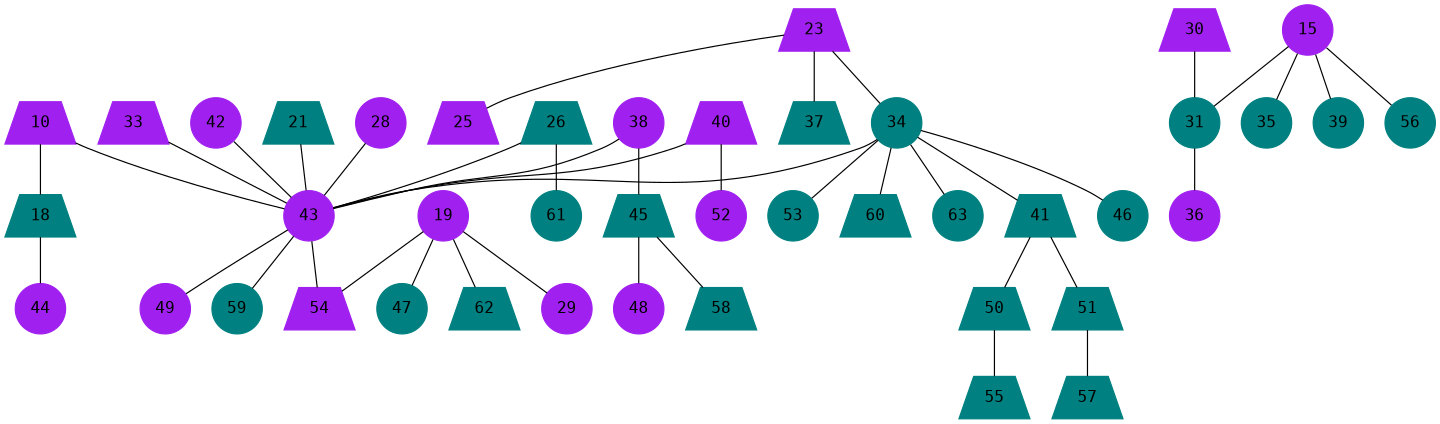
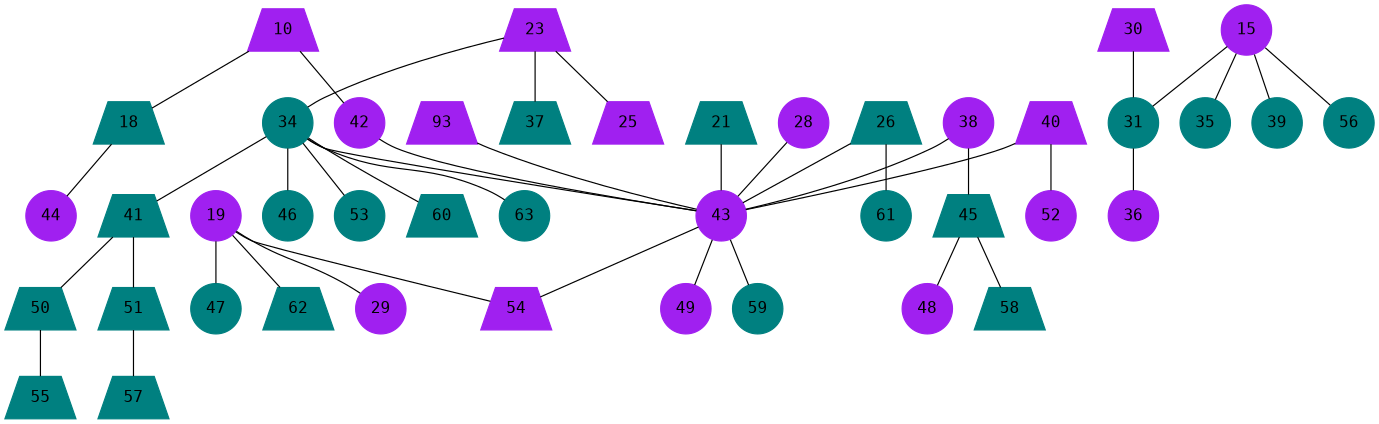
node "33": label "33" -> "93"
edge "10" -- "43": now "10" -- "42"
